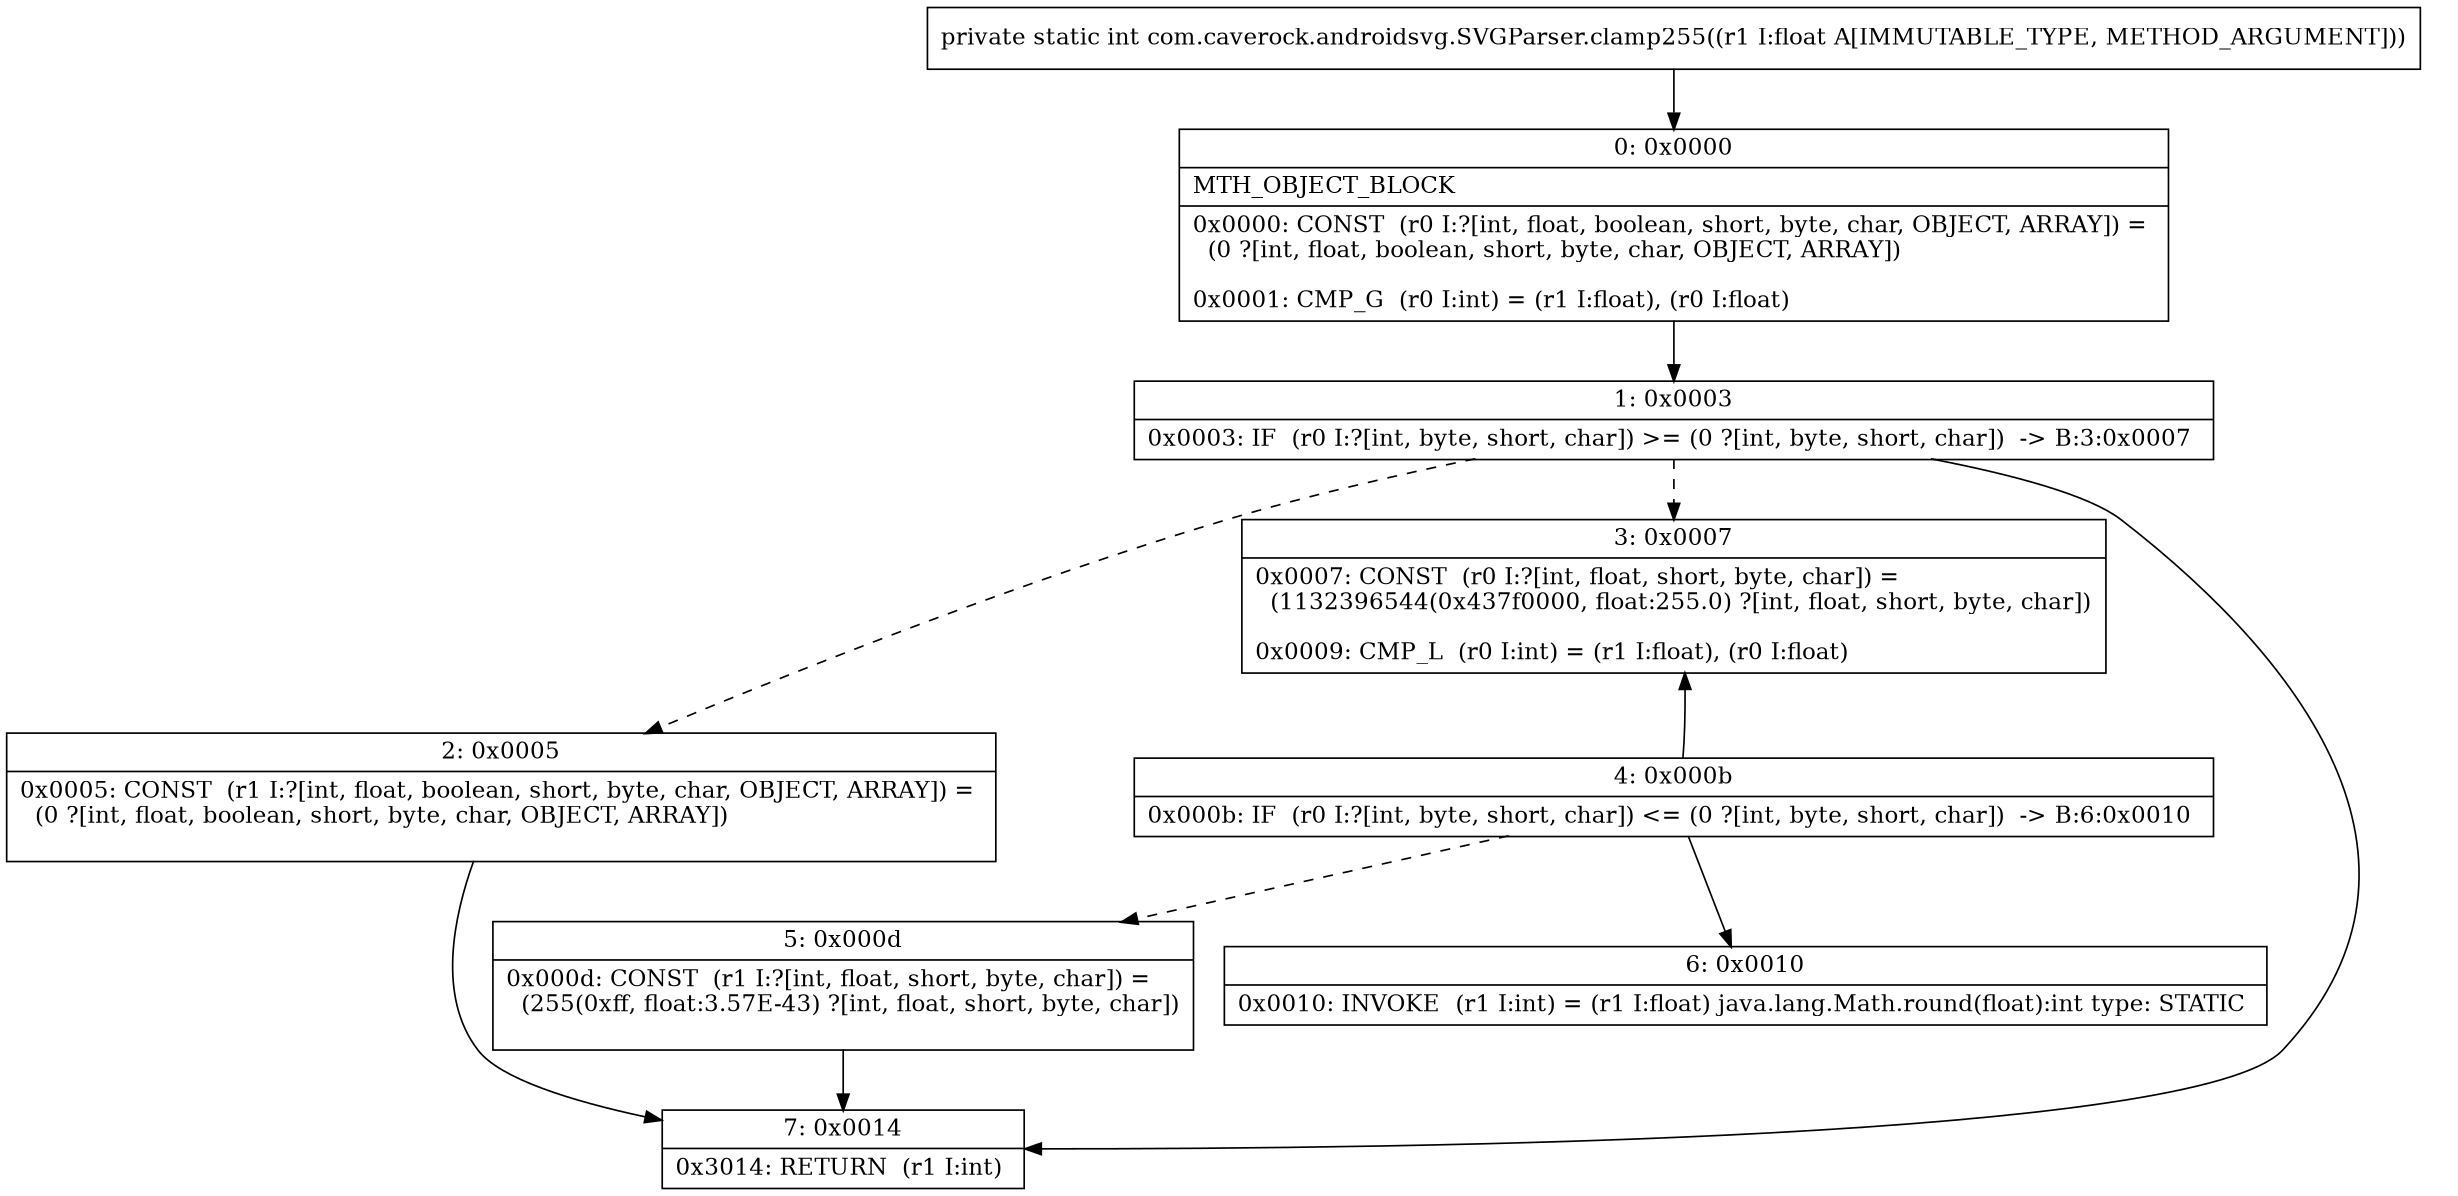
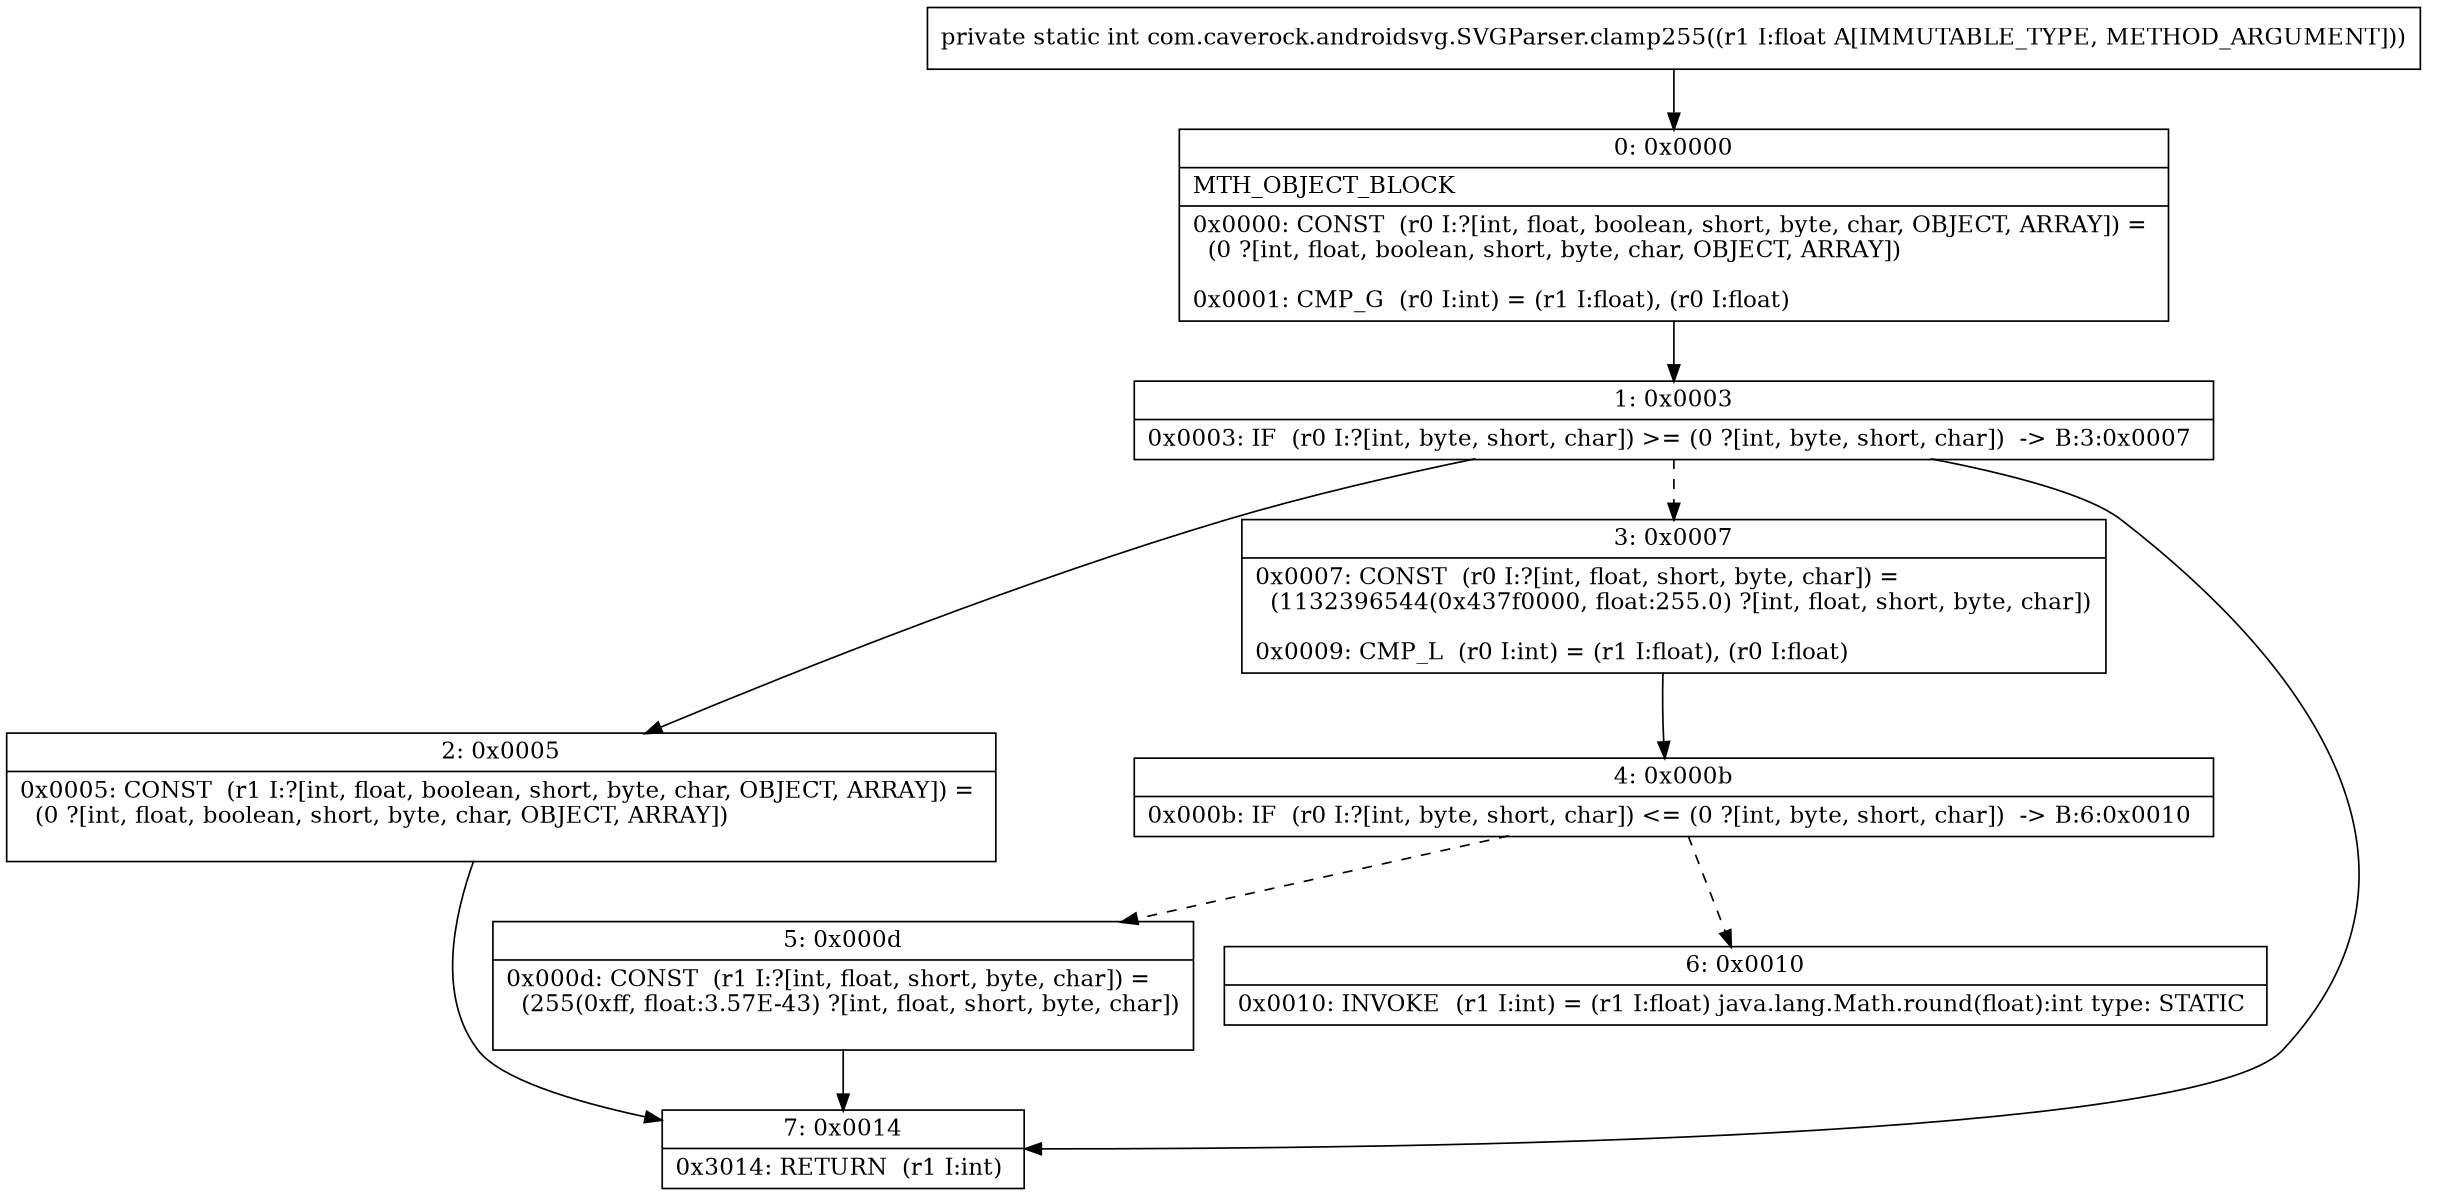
edge "1: 0x0003" -> "2: 0x0005": style dashed -> solid
edge "4: 0x000b" -> "3: 0x0007": reversed
edge "4: 0x000b" -> "6: 0x0010": style solid -> dashed
